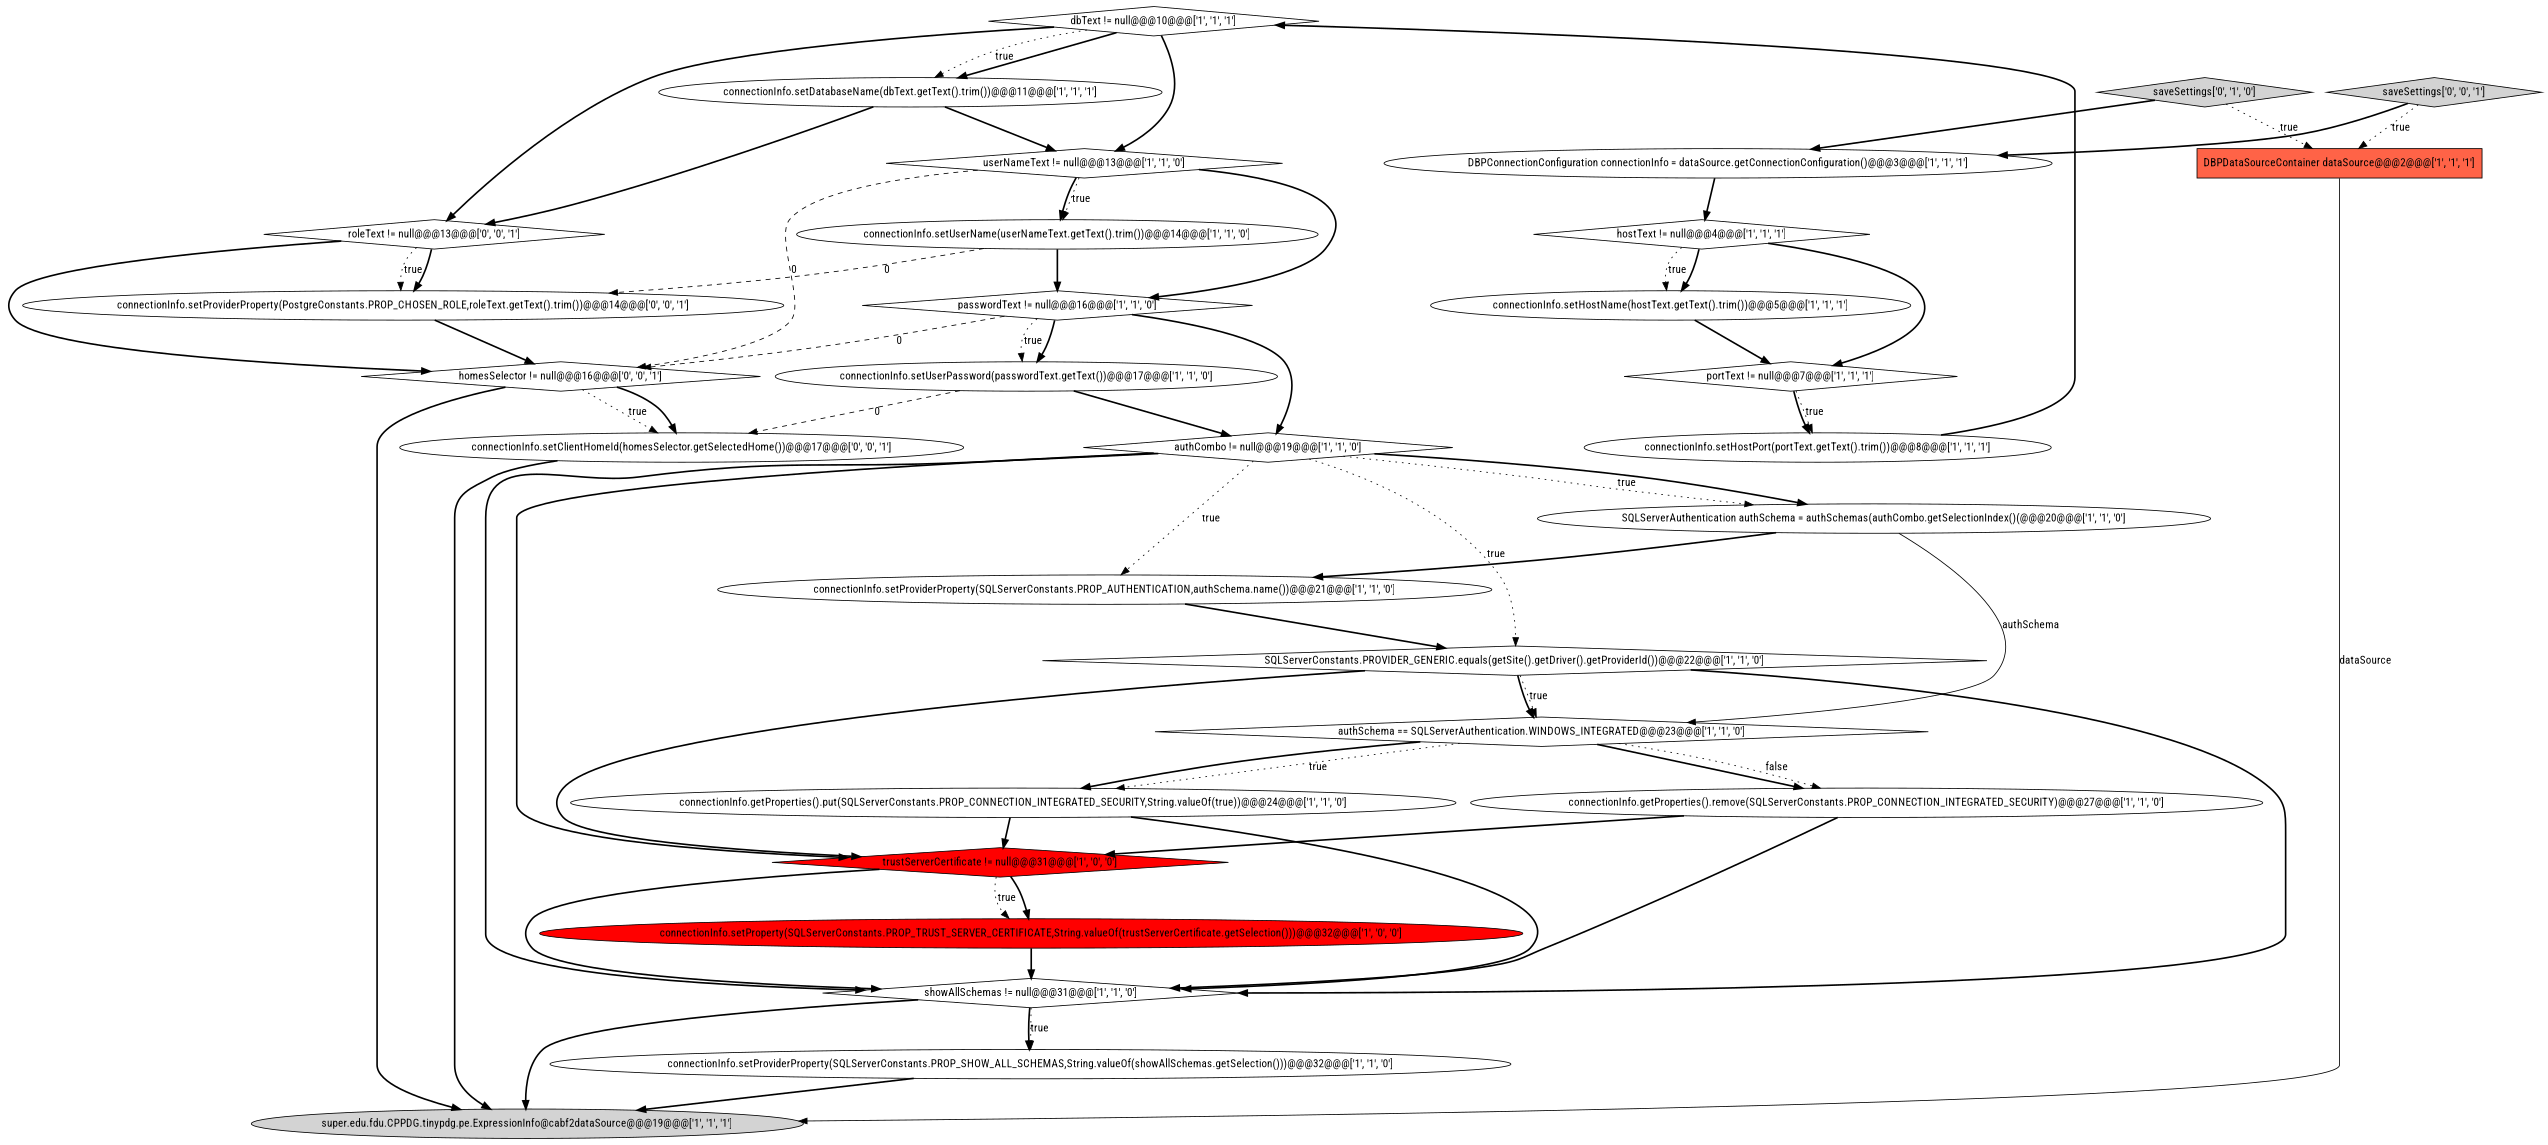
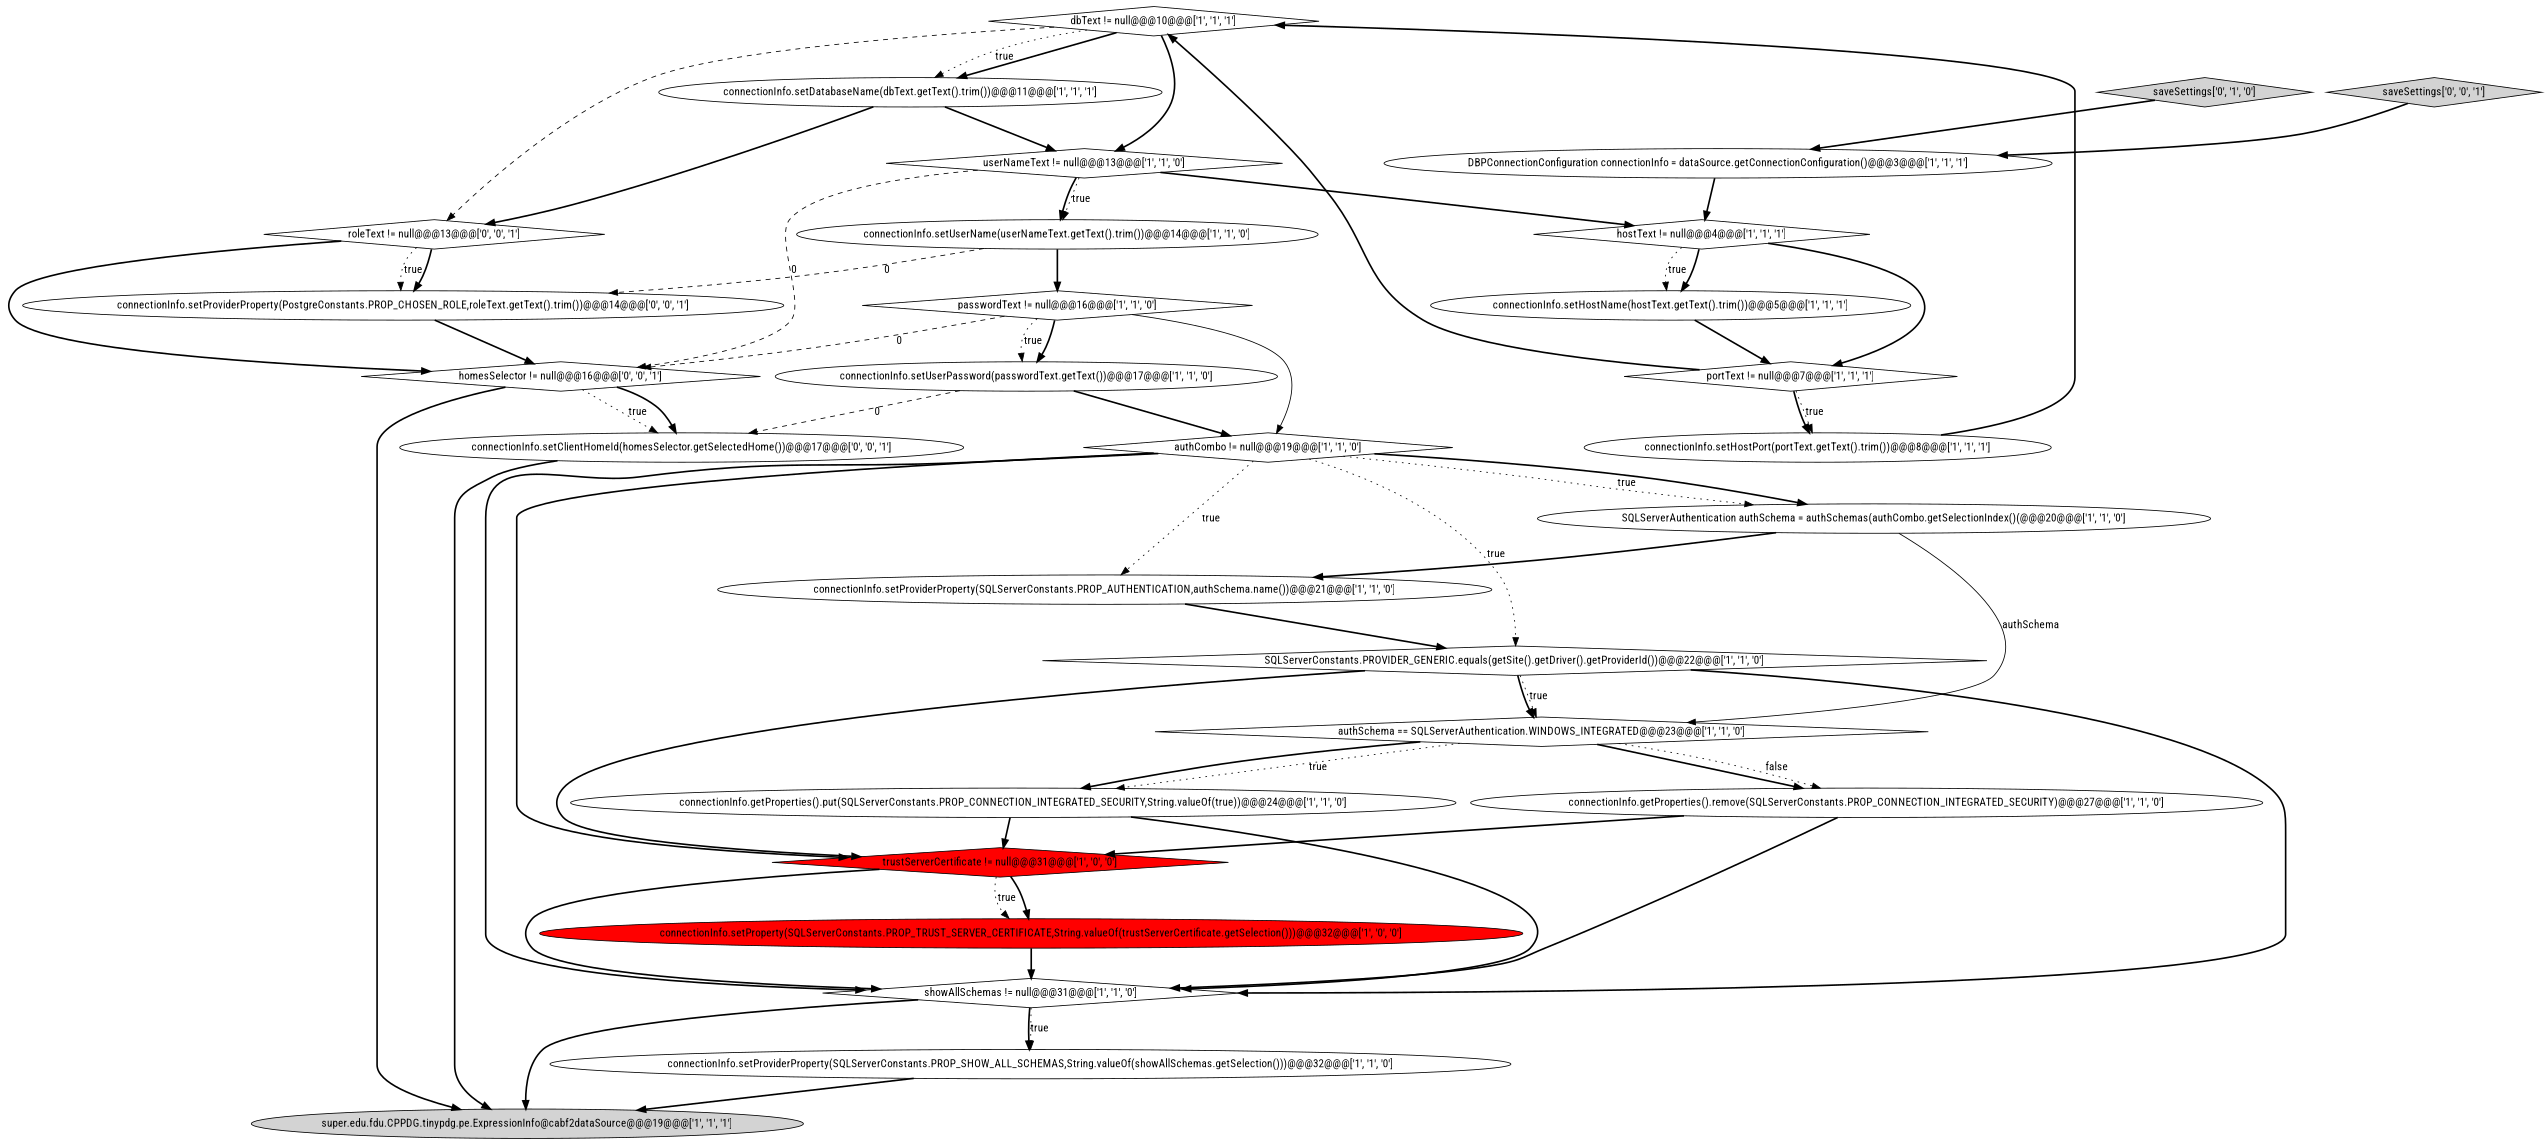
edge "dbText != null@@@10@@@['1', '1', '1']" -> "roleText != null@@@13@@@['0', '0', '1']": style bold -> dashed
node "DBPDataSourceContainer dataSource@@@2@@@['1', '1', '1']": removed
edge "userNameText != null@@@13@@@['1', '1', '0']" -> "passwordText != null@@@16@@@['1', '1', '0']": now "userNameText != null@@@13@@@['1', '1', '0']" -> "hostText != null@@@4@@@['1', '1', '1']"
edge "portText != null@@@7@@@['1', '1', '1']" -> "dbText != null@@@10@@@['1', '1', '1']": added
edge "passwordText != null@@@16@@@['1', '1', '0']" -> "authCombo != null@@@19@@@['1', '1', '0']": style bold -> solid
